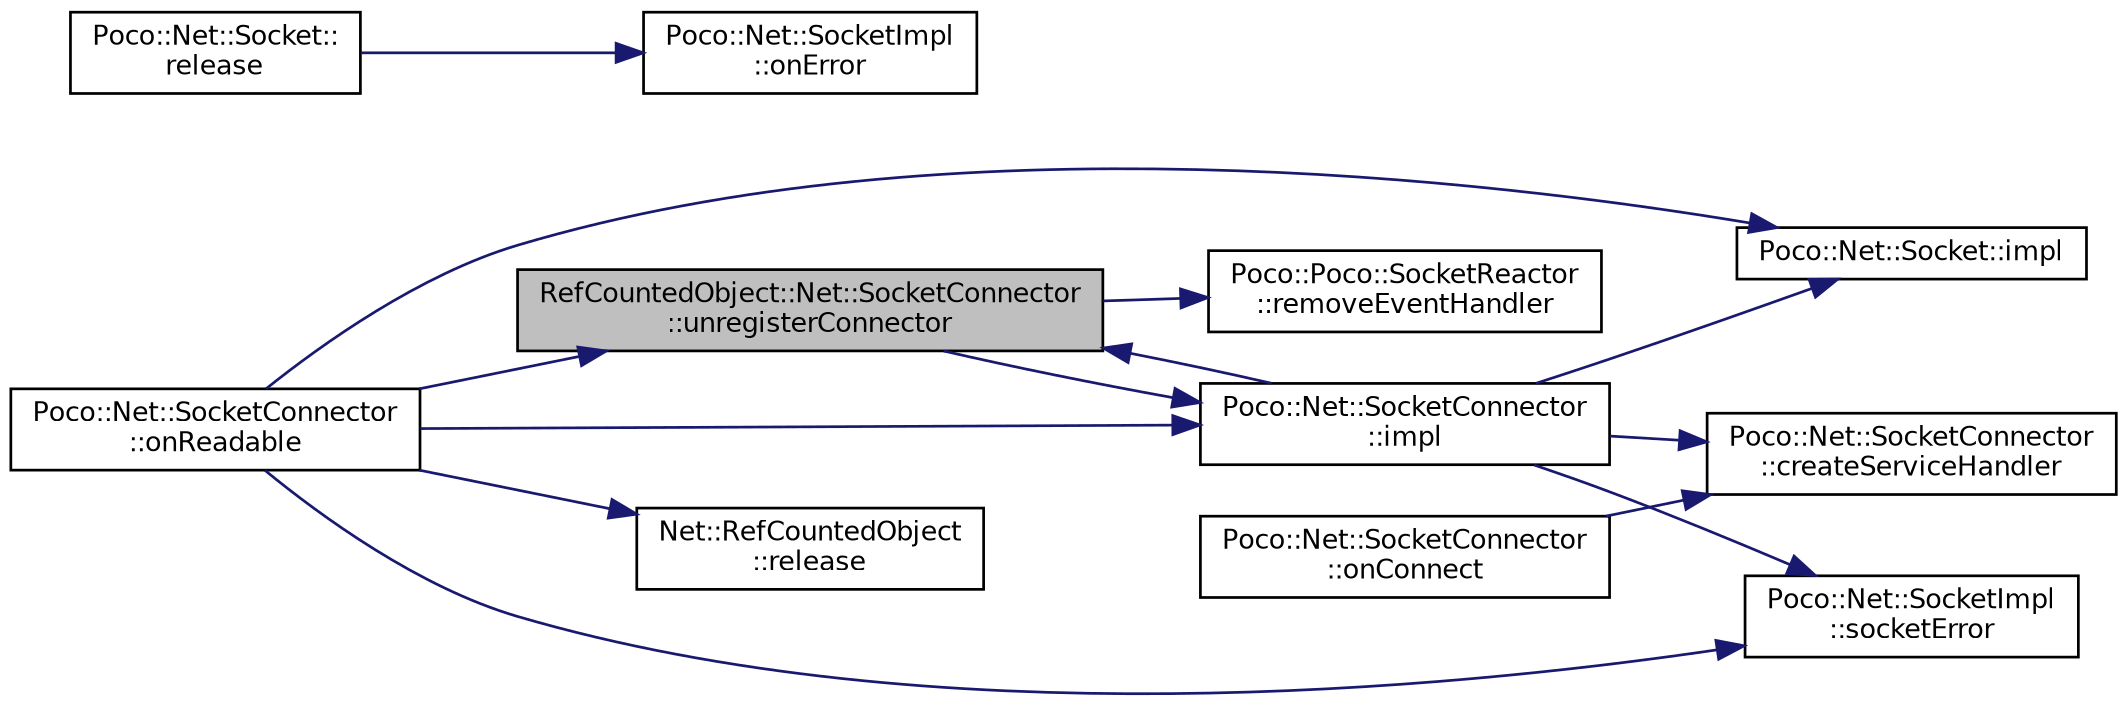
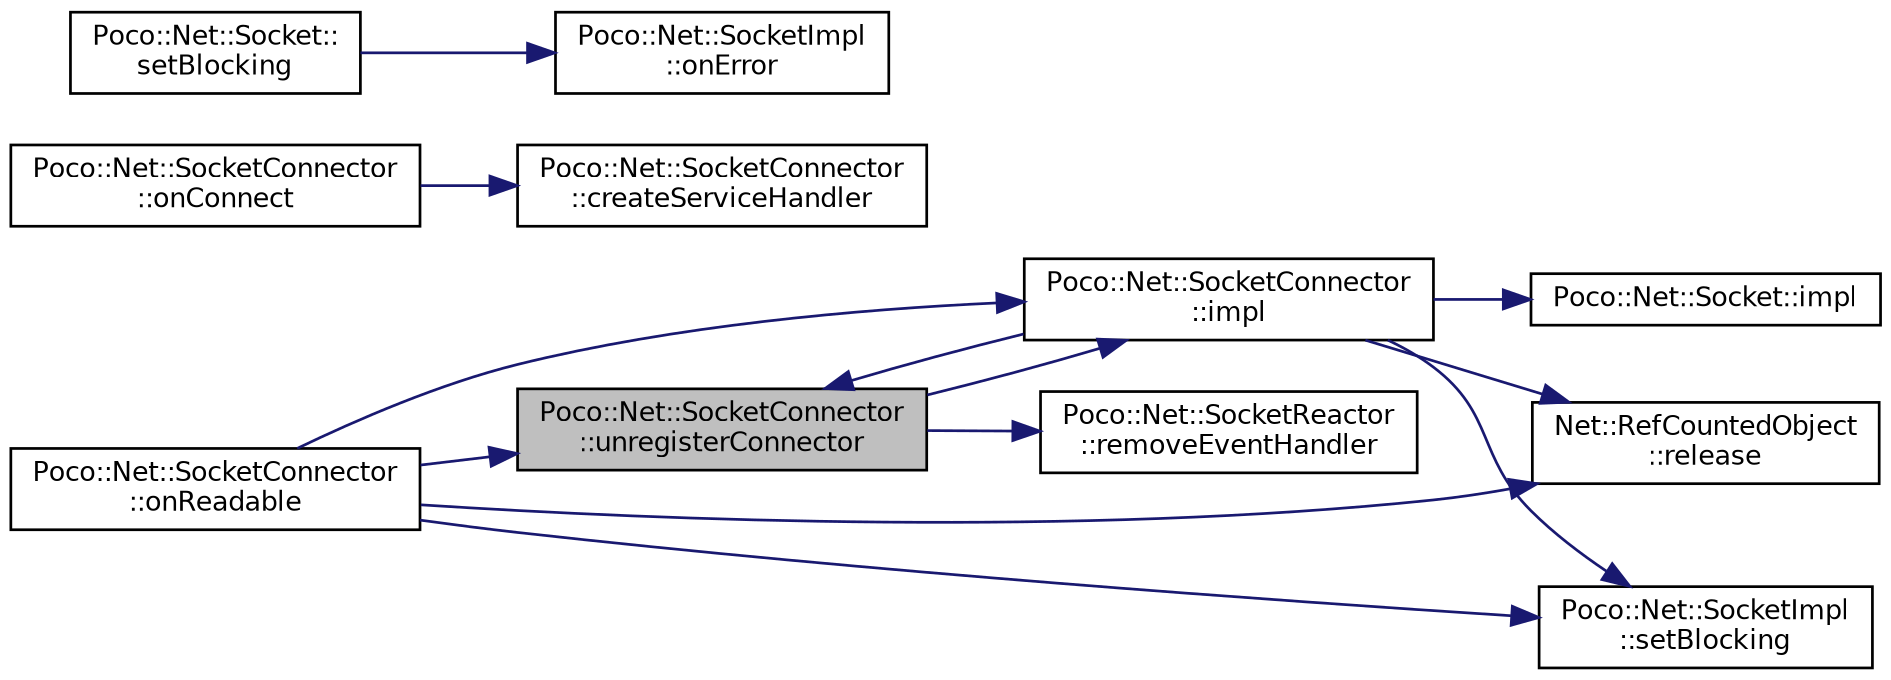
node "Poco::Net::Socket:: release": label "Poco::Net::Socket:: release" -> "Poco::Net::Socket:: setBlocking"
edge "Poco::Net::SocketConnector ::onReadable" -> "Poco::Net::Socket::impl": removed
node "Poco::Poco::SocketReactor ::removeEventHandler": label "Poco::Poco::SocketReactor ::removeEventHandler" -> "Poco::Net::SocketReactor ::removeEventHandler"
node "RefCountedObject::Net::SocketConnector ::unregisterConnector": label "RefCountedObject::Net::SocketConnector ::unregisterConnector" -> "Poco::Net::SocketConnector ::unregisterConnector"
edge "Poco::Net::SocketConnector ::impl" -> "Poco::Net::SocketConnector ::createServiceHandler": now "Poco::Net::SocketConnector ::impl" -> "Net::RefCountedObject ::release"
node "Poco::Net::SocketImpl ::socketError": label "Poco::Net::SocketImpl ::socketError" -> "Poco::Net::SocketImpl ::setBlocking"
